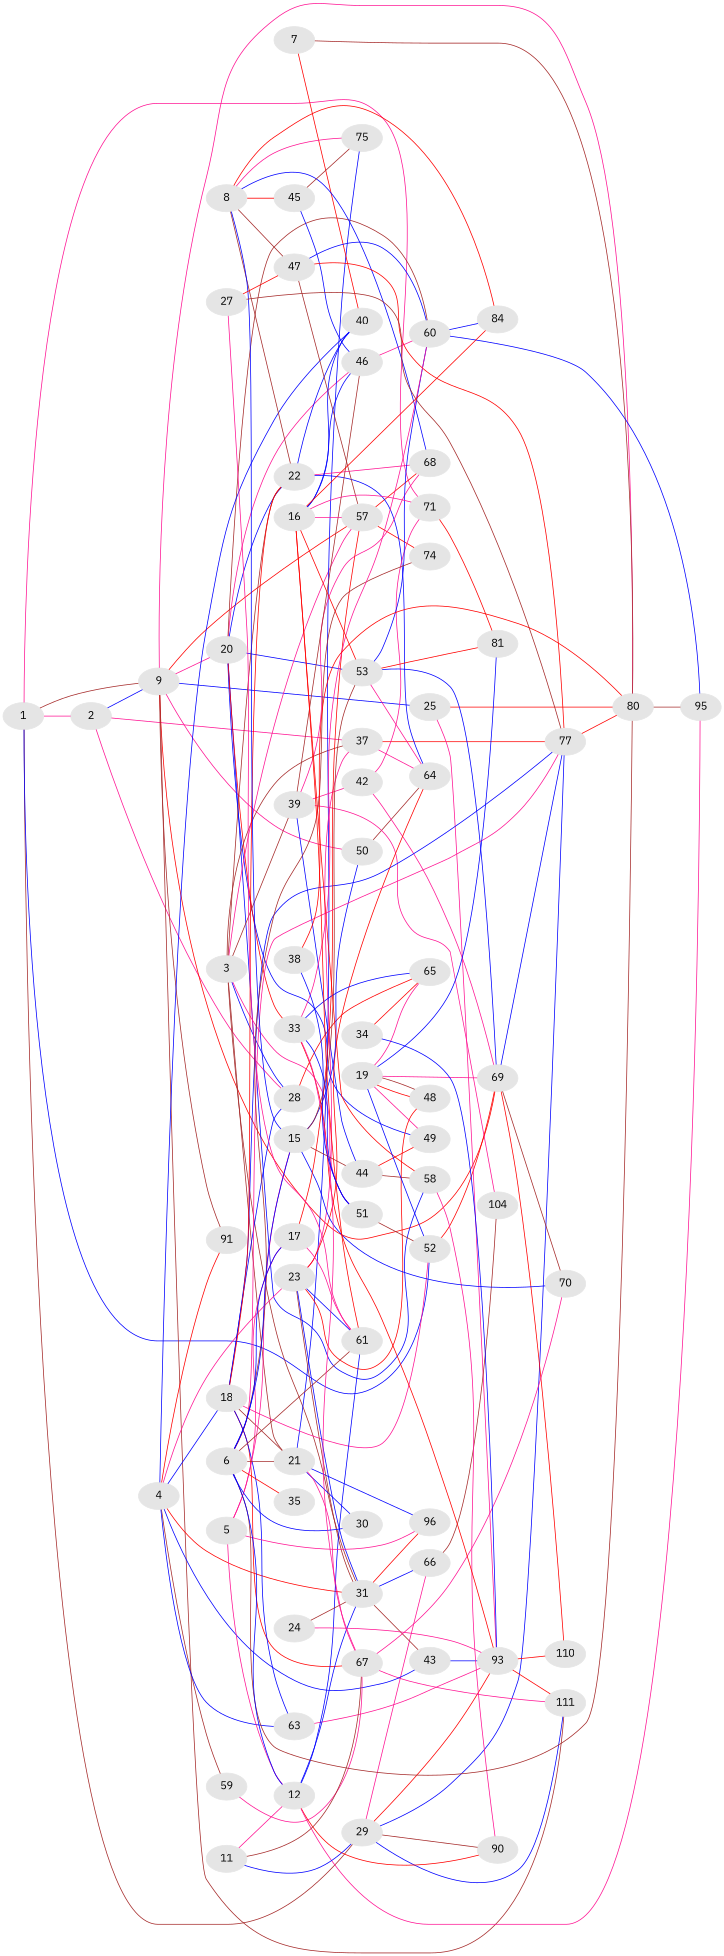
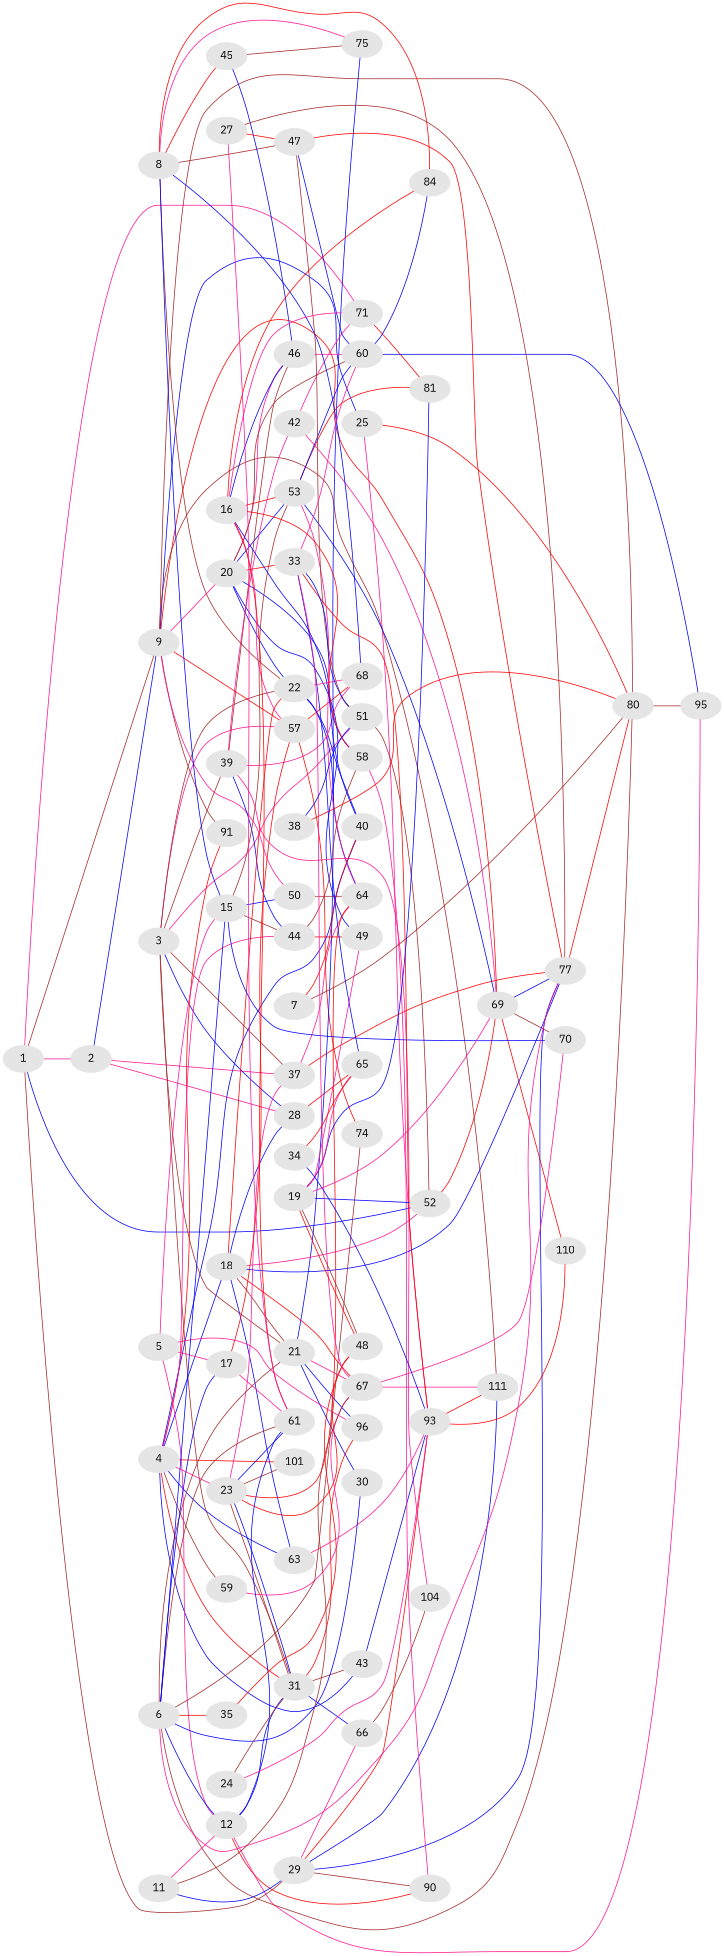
edge "9" -- "80": color deeppink -> brown
edge "47" -- "57": now "47" -- "51"
edge "44" -- "4": added
node "101": added
edge "48" -- "35": added
